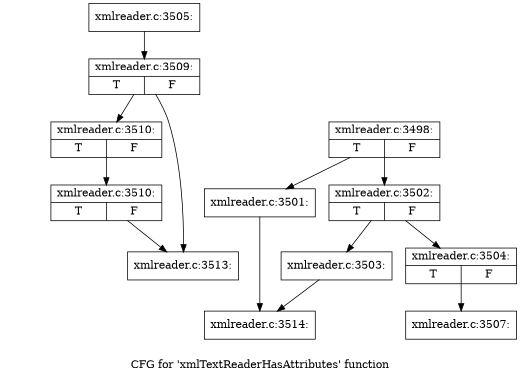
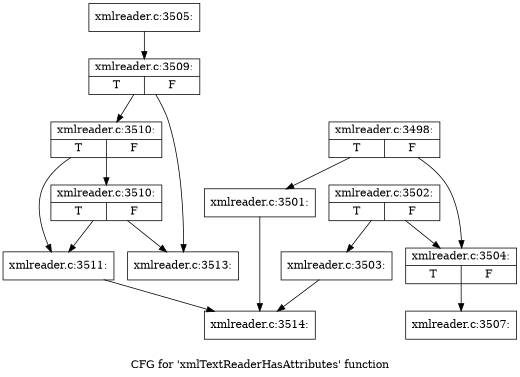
edge "xmlreader.c:3498:" -> "xmlreader.c:3502:": now "xmlreader.c:3498:" -> "xmlreader.c:3504:"
node "xmlreader.c:3511:": added
